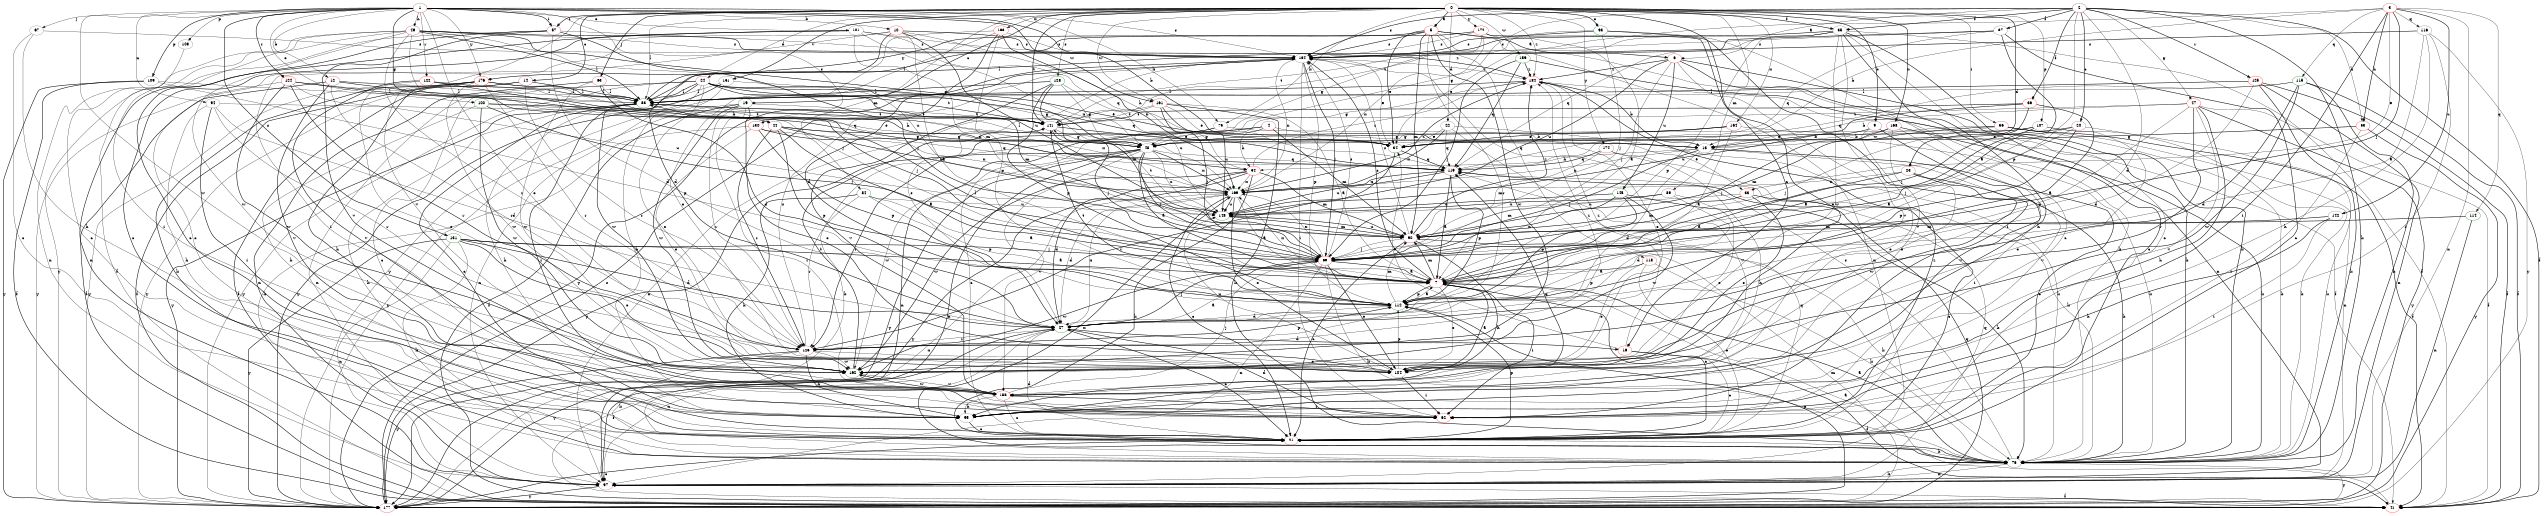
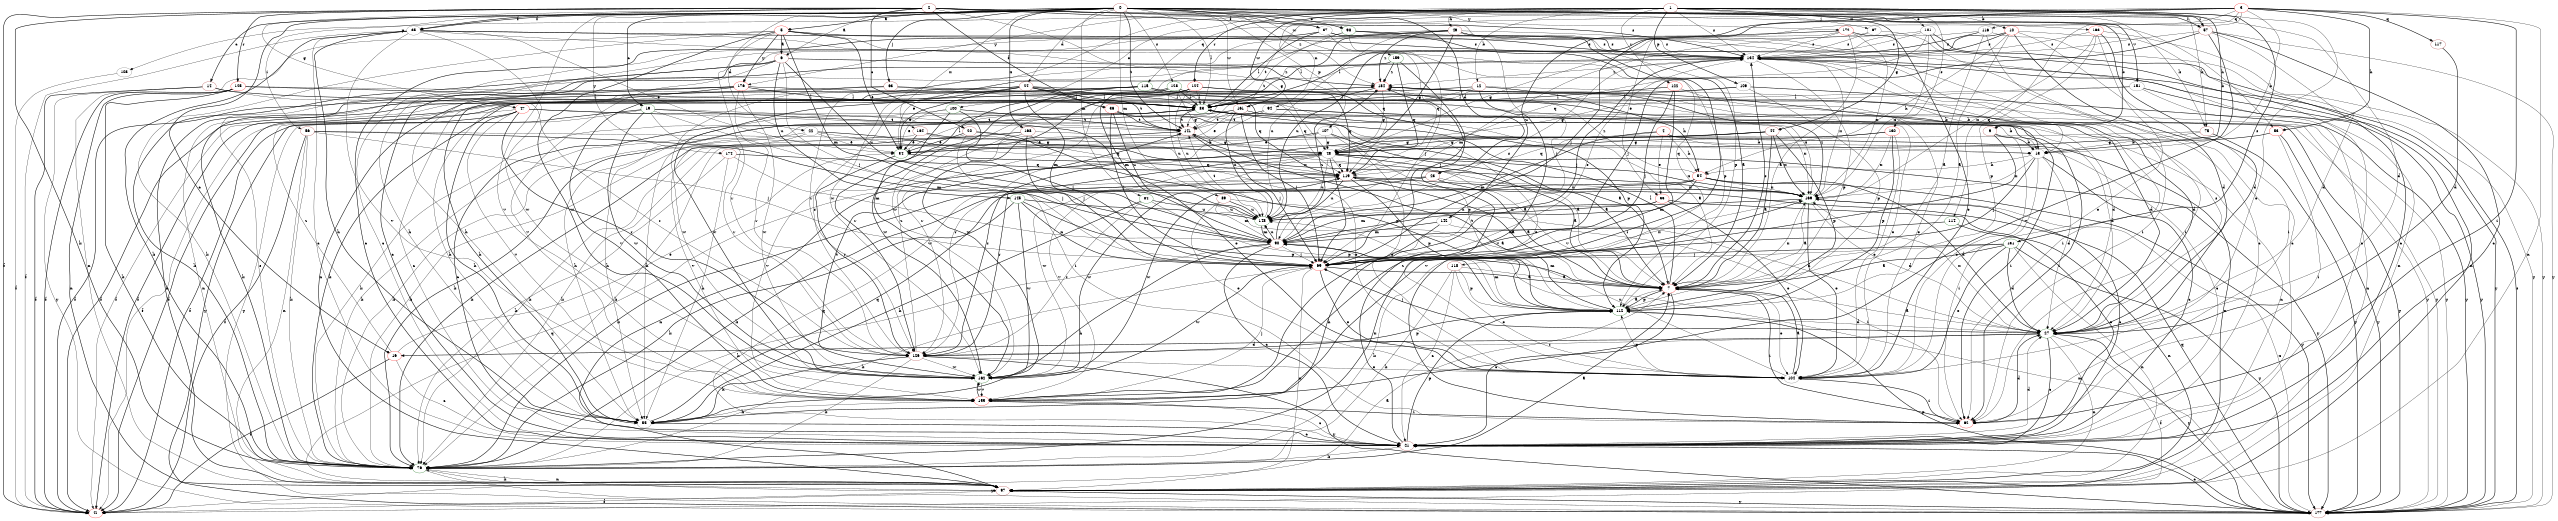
node "117": added
edge "163" -> "169": style bold -> solid
edge "56" -> "13": label "w" -> "b"
